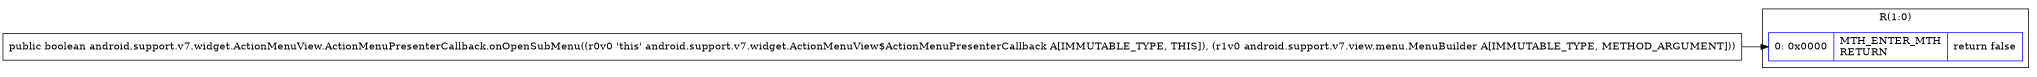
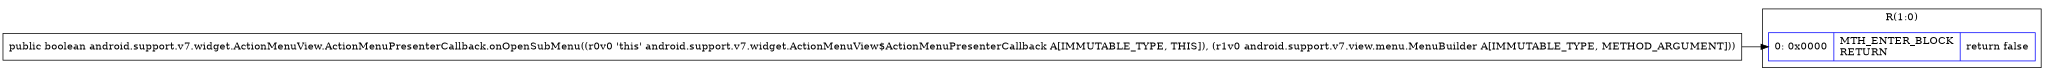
node "0: 0x0000": text "MTH_ENTER_MTH" -> "MTH_ENTER_BLOCK"
